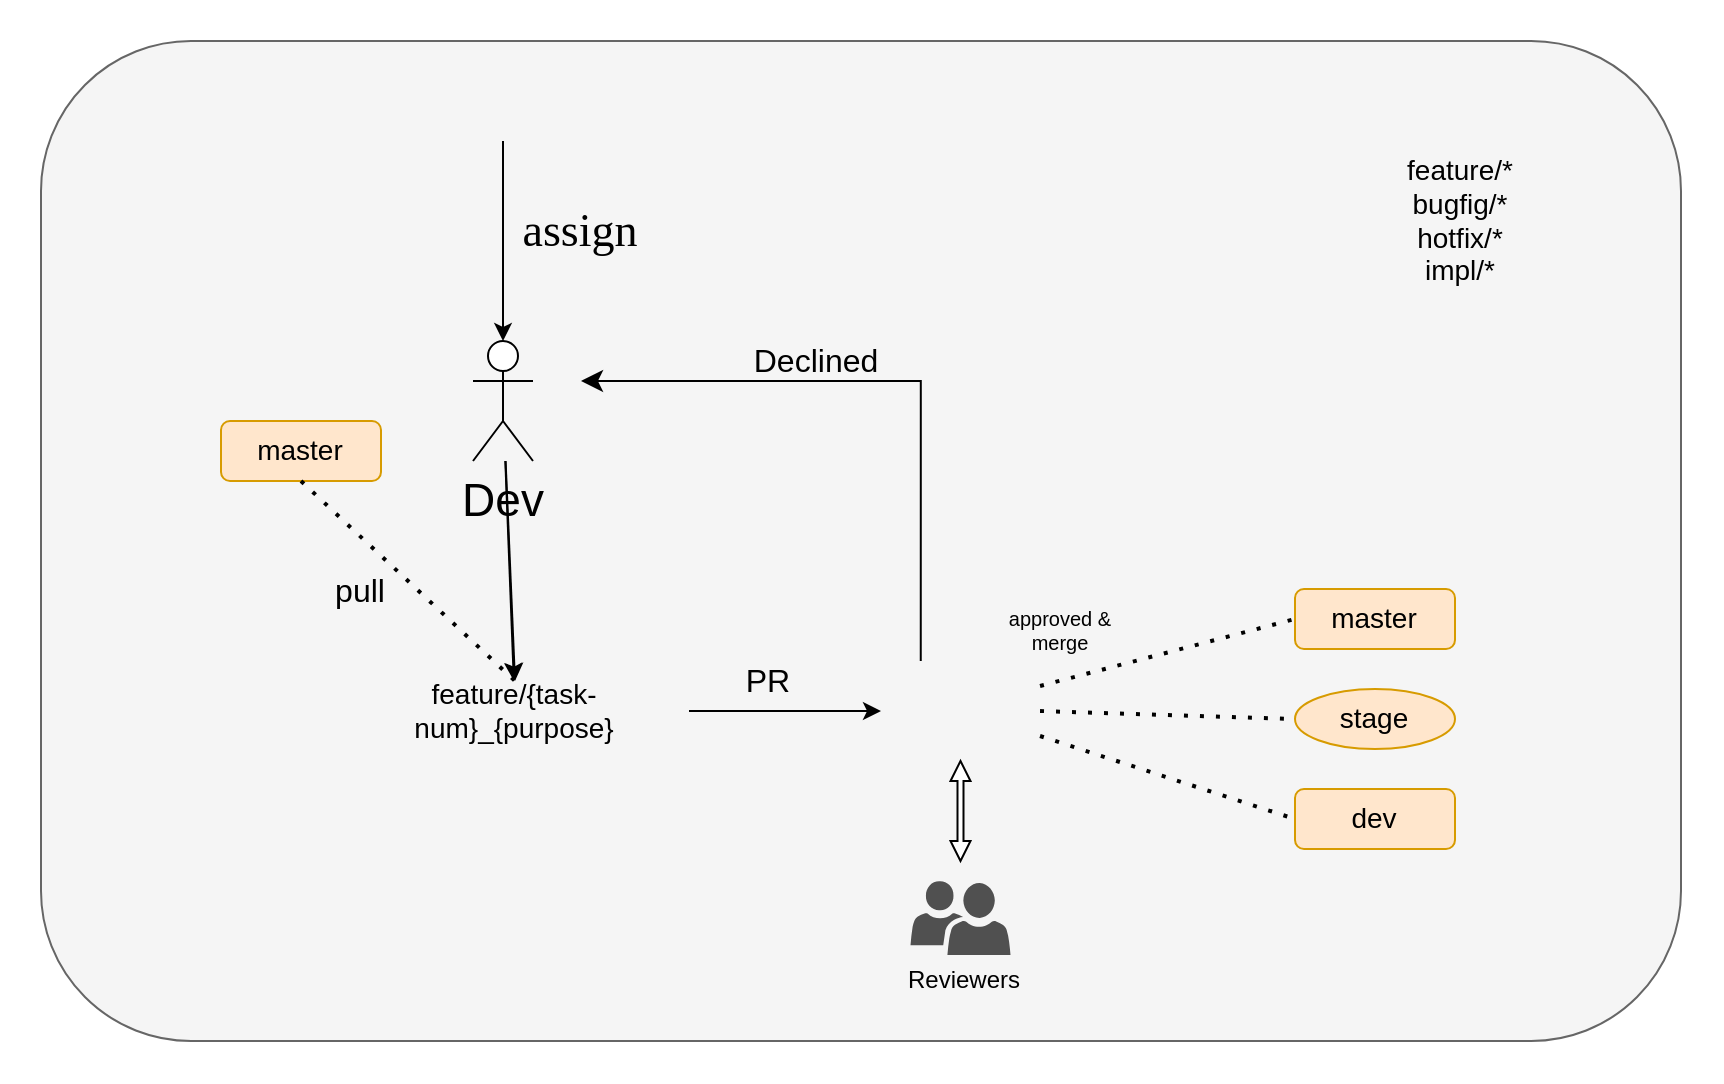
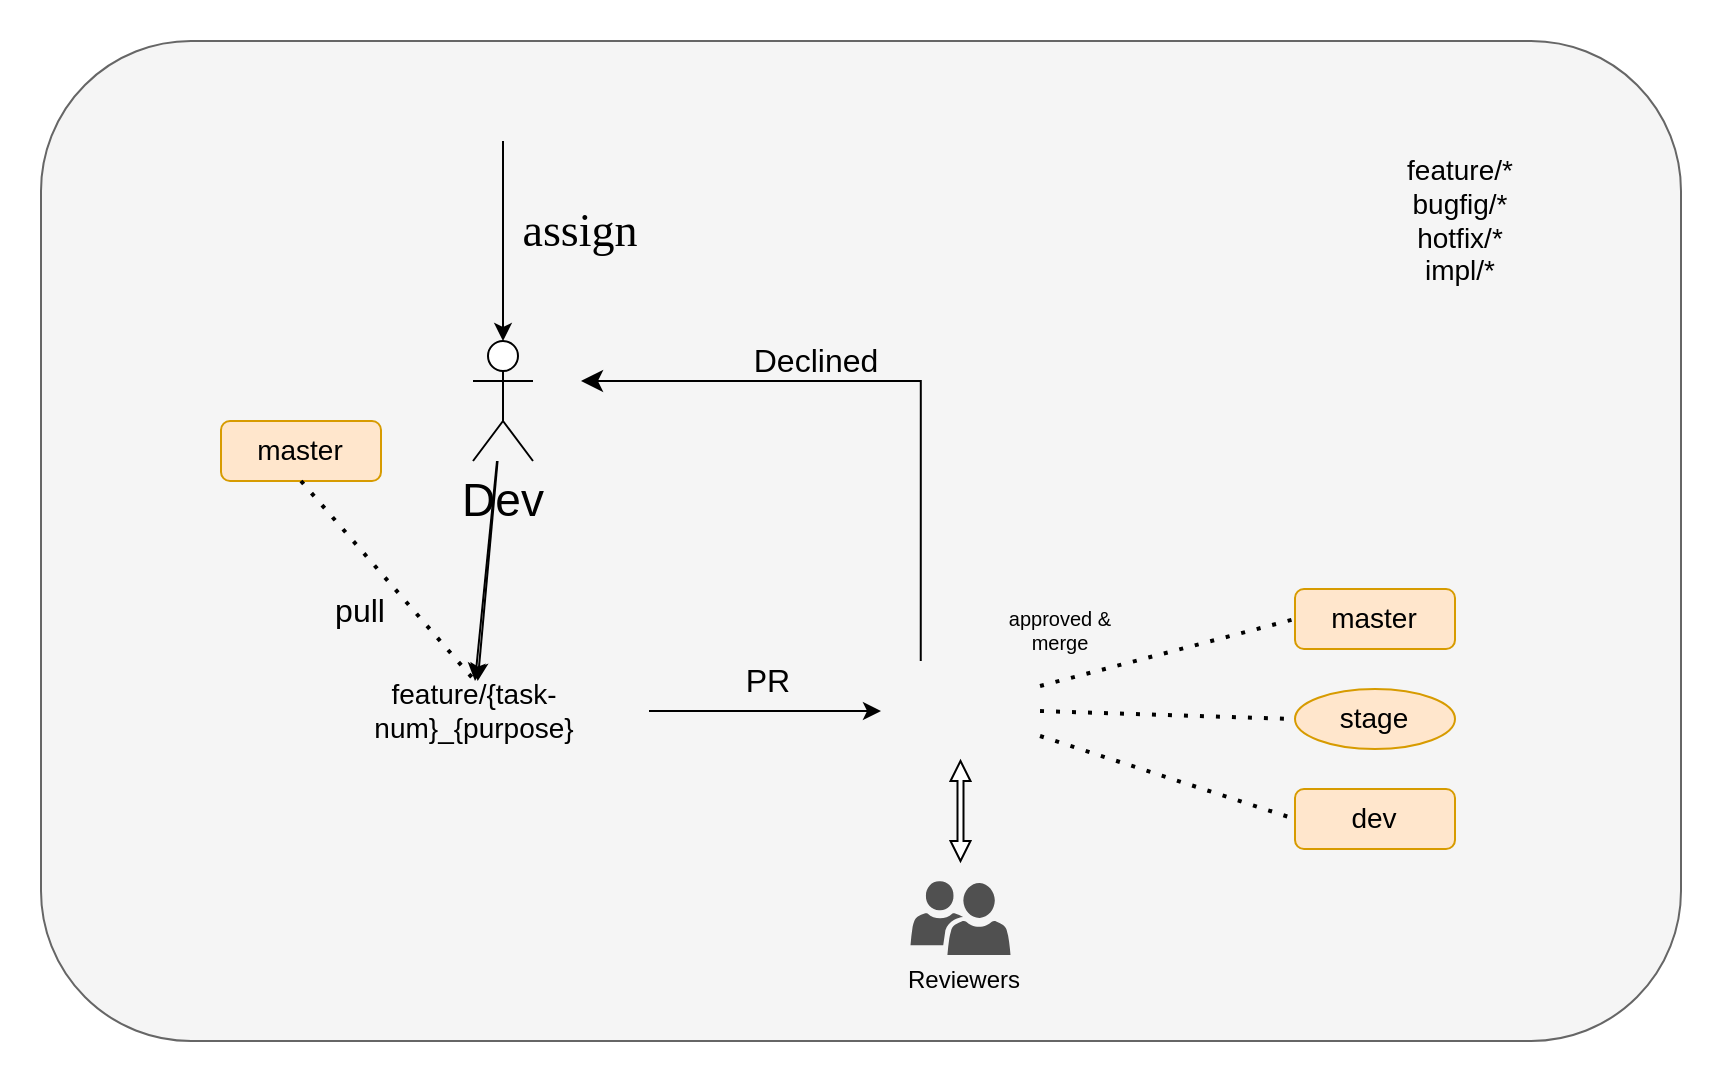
node "pull": moved (361, 591) -> (361, 611)
node "feature/{task-num}_{purpose}": moved (515, 711) -> (475, 711)
